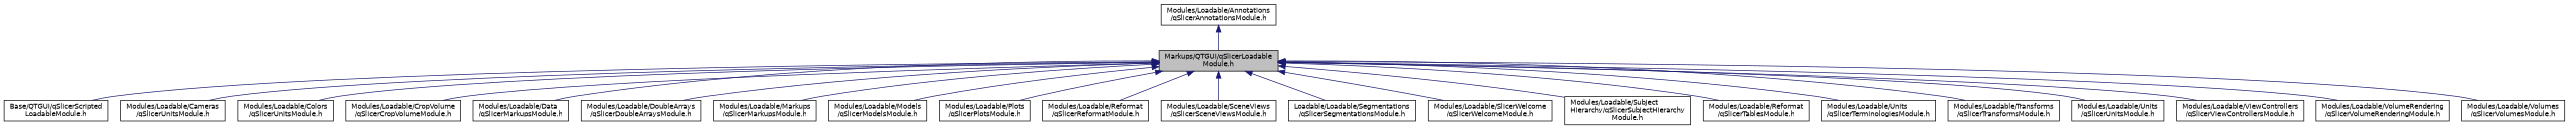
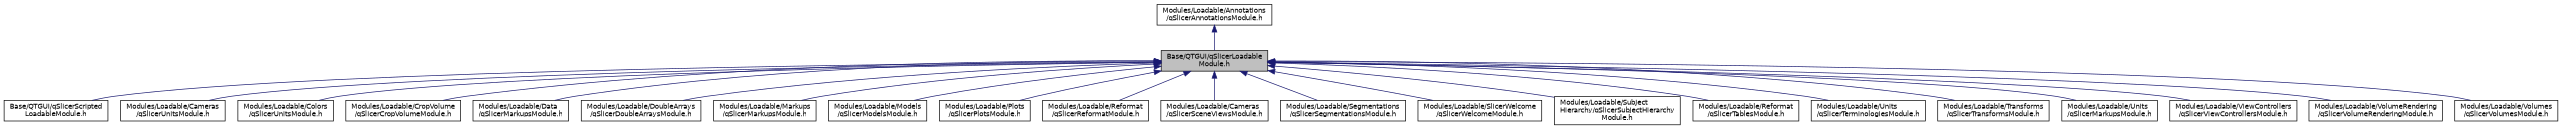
node "Markups/QTGUI/qSlicerLoadable Module.h": label "Markups/QTGUI/qSlicerLoadable Module.h" -> "Base/QTGUI/qSlicerLoadable Module.h"
node "Modules/Loadable/SceneViews /qSlicerSceneViewsModule.h": label "Modules/Loadable/SceneViews /qSlicerSceneViewsModule.h" -> "Modules/Loadable/Cameras /qSlicerSceneViewsModule.h"
node "Loadable/Loadable/Segmentations /qSlicerSegmentationsModule.h": label "Loadable/Loadable/Segmentations /qSlicerSegmentationsModule.h" -> "Modules/Loadable/Segmentations /qSlicerSegmentationsModule.h"
node "Modules/Loadable/Units /qSlicerUnitsModule.h": label "Modules/Loadable/Units /qSlicerUnitsModule.h" -> "Modules/Loadable/Units /qSlicerMarkupsModule.h"
